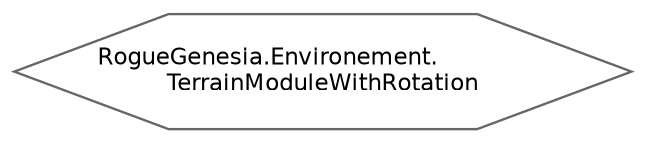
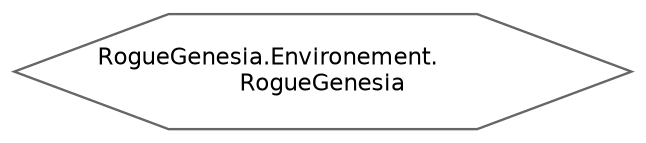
node "RogueGenesia.Environement. TerrainModuleWithRotation": label "RogueGenesia.Environement. TerrainModuleWithRotation" -> "RogueGenesia.Environement. RogueGenesia"
